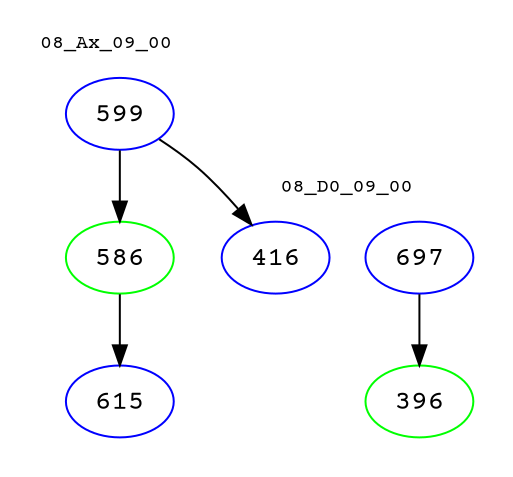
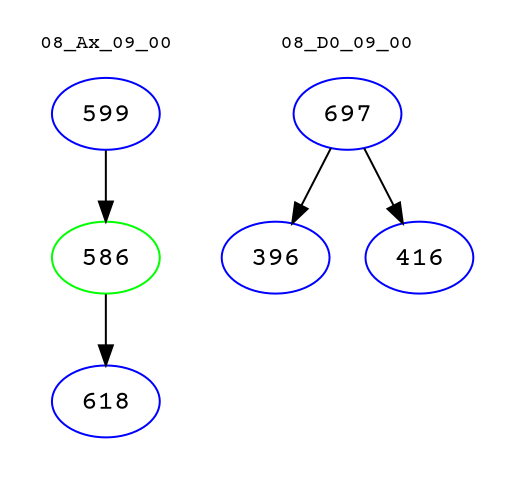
edge "599" -> "416": now "697" -> "416"
node "615": label "615" -> "618"
node "396": color green -> blue
